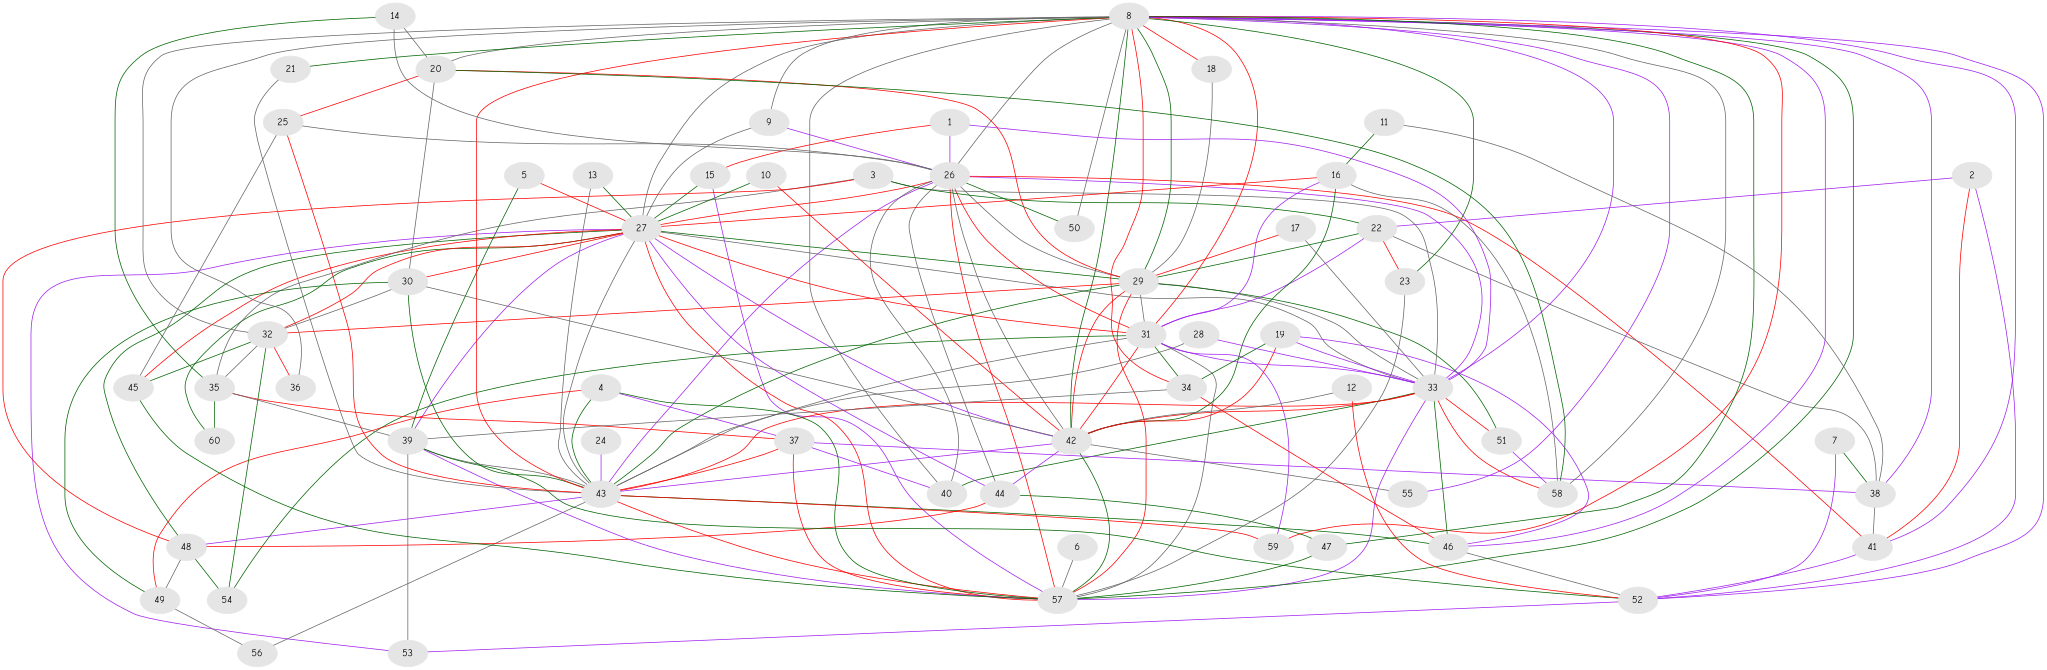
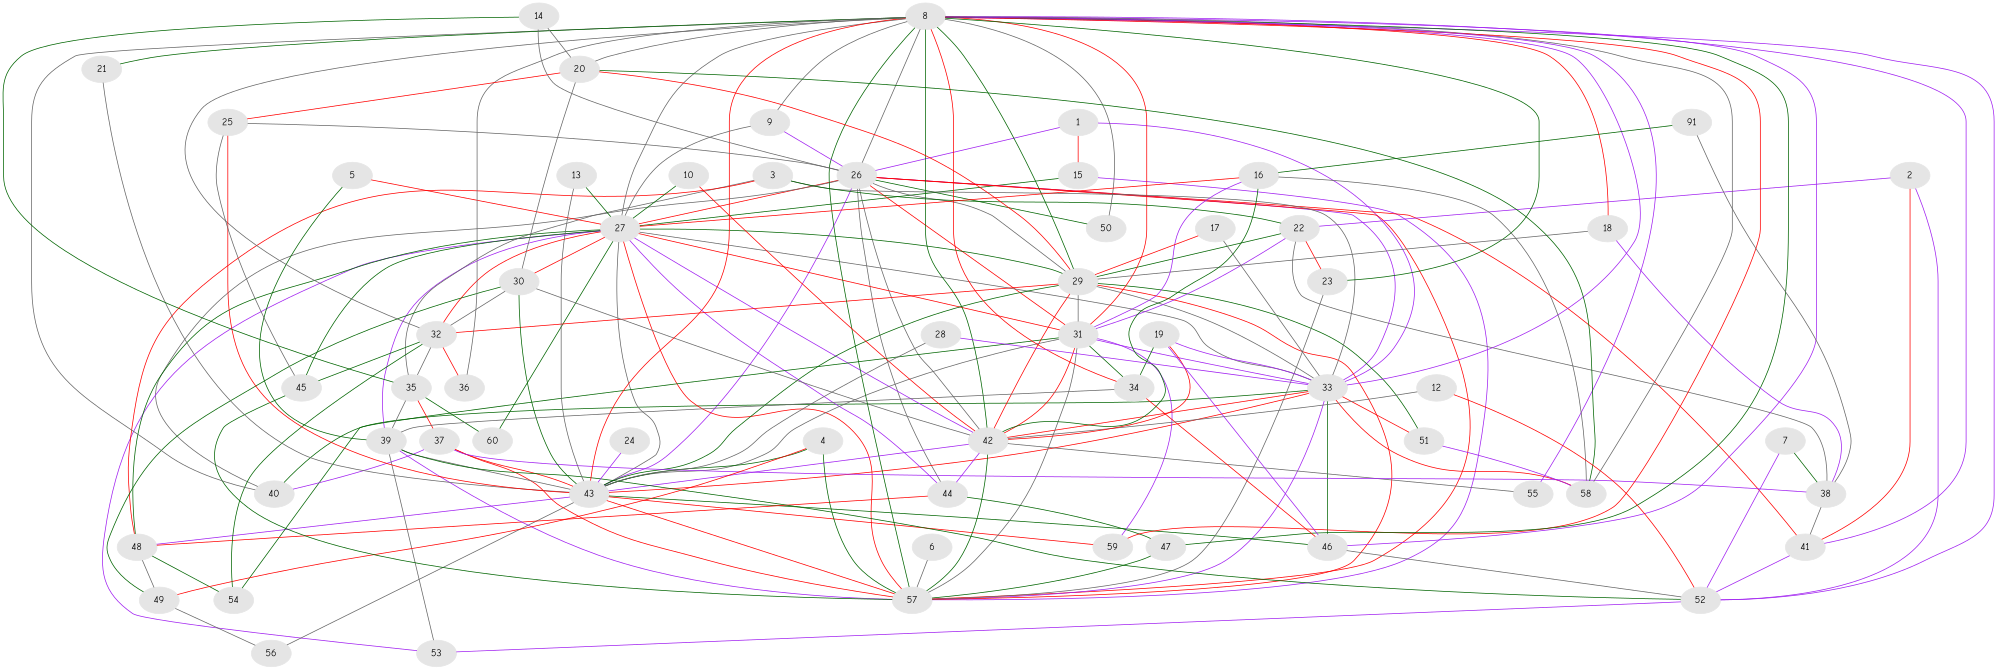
edge "8" -- "38": now "18" -- "38"
node "11": label "11" -> "91"
edge "27" -- "45": color red -> darkgreen
edge "4" -- "37": removed
